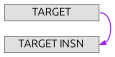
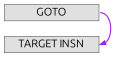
node "TARGET": label "TARGET" -> "GOTO"
